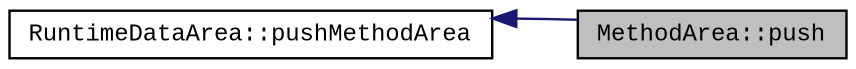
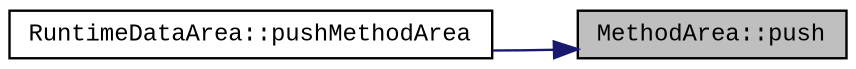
edge "MethodArea::push" -> "RuntimeDataArea::pushMethodArea": reversed
